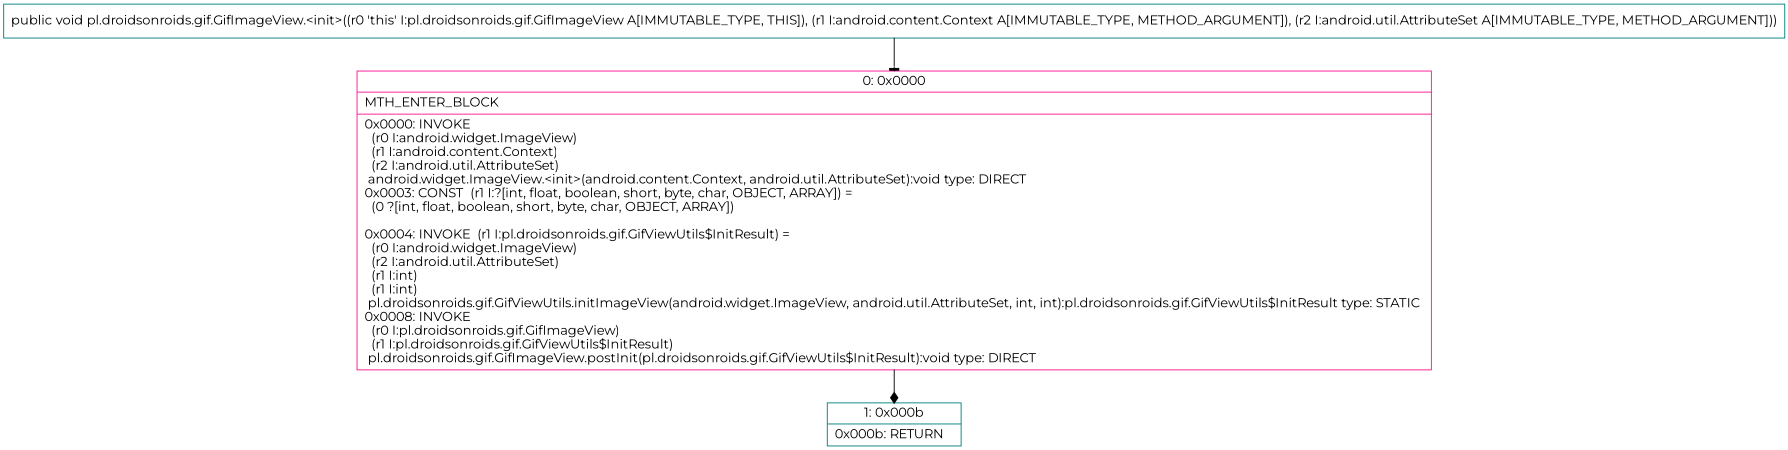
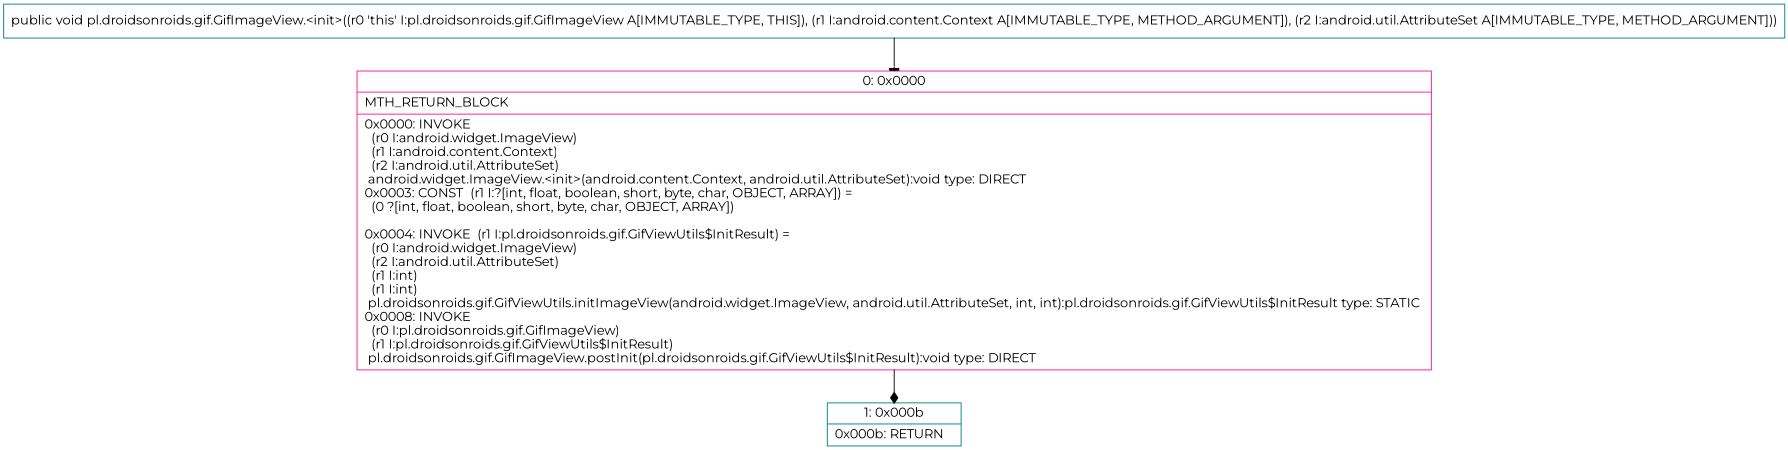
node "0: 0x0000": text "MTH_ENTER_BLOCK" -> "MTH_RETURN_BLOCK"
